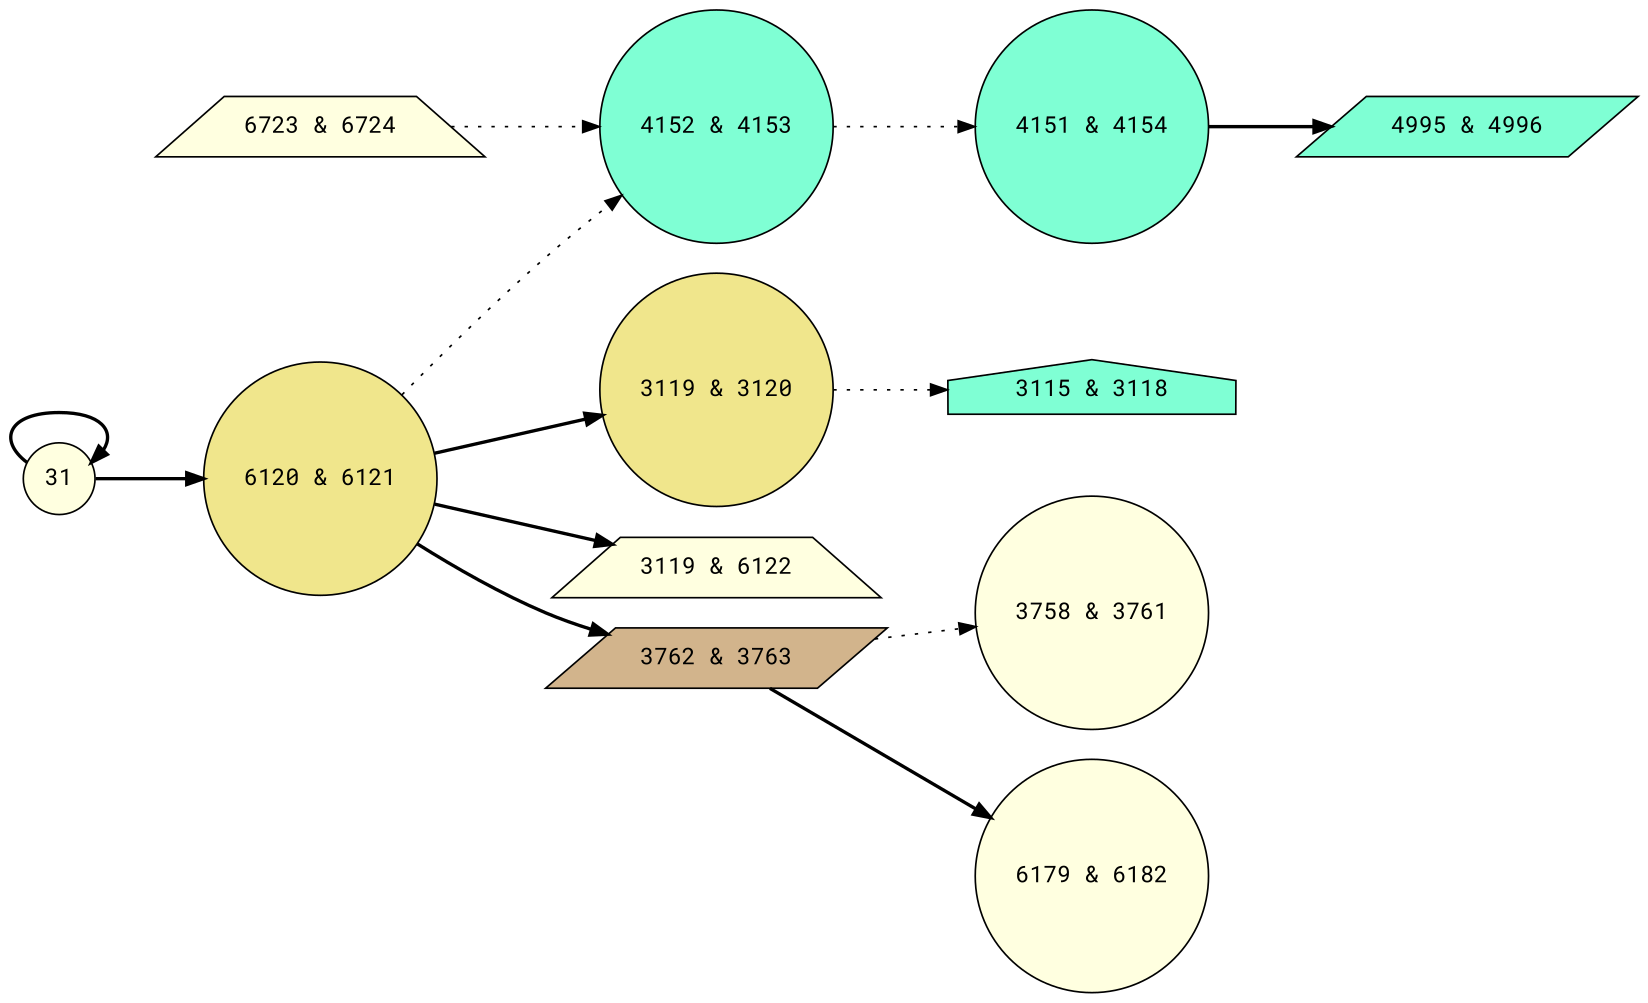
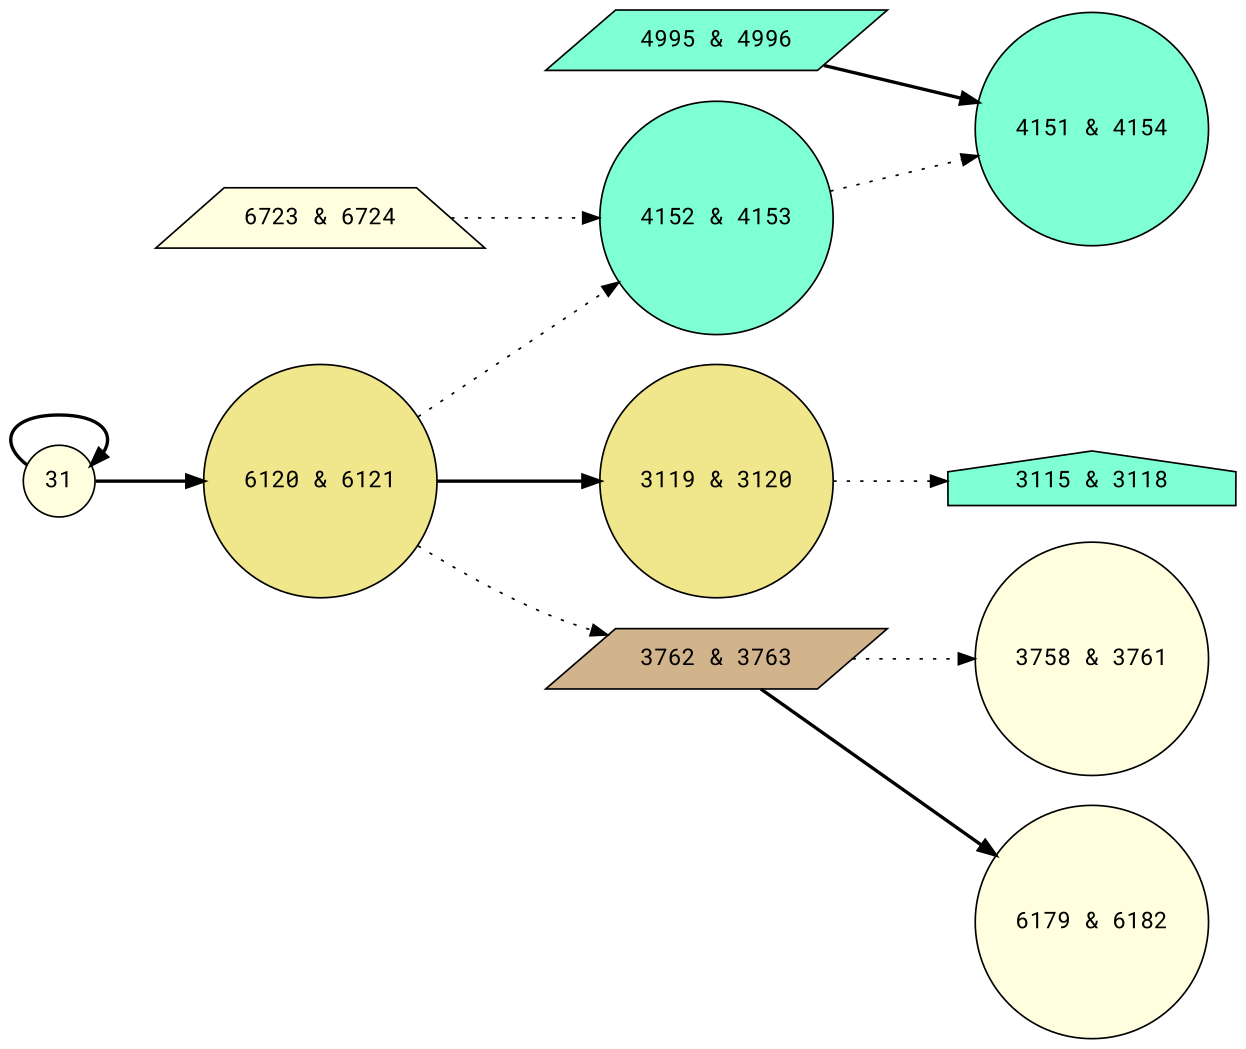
edge "4151 & 4154" -> "4995 & 4996": reversed
node "3119 & 6122": removed
edge "6120 & 6121" -> "3762 & 3763": style bold -> dotted
